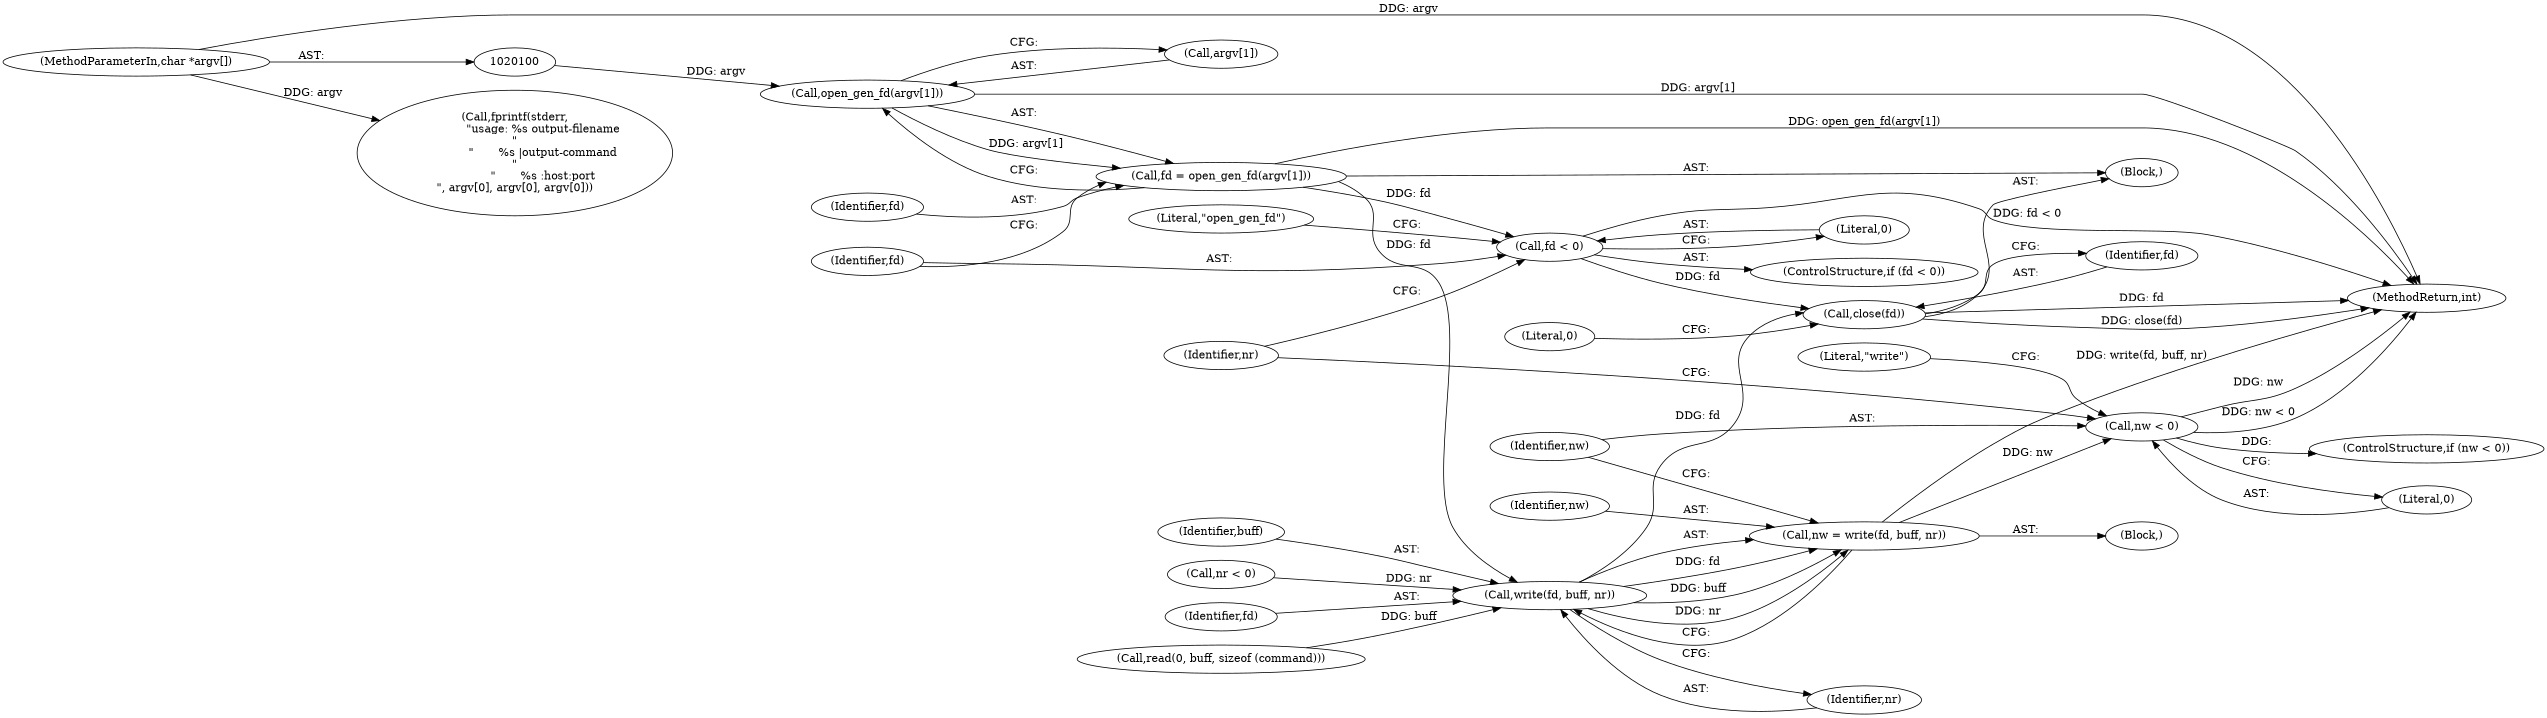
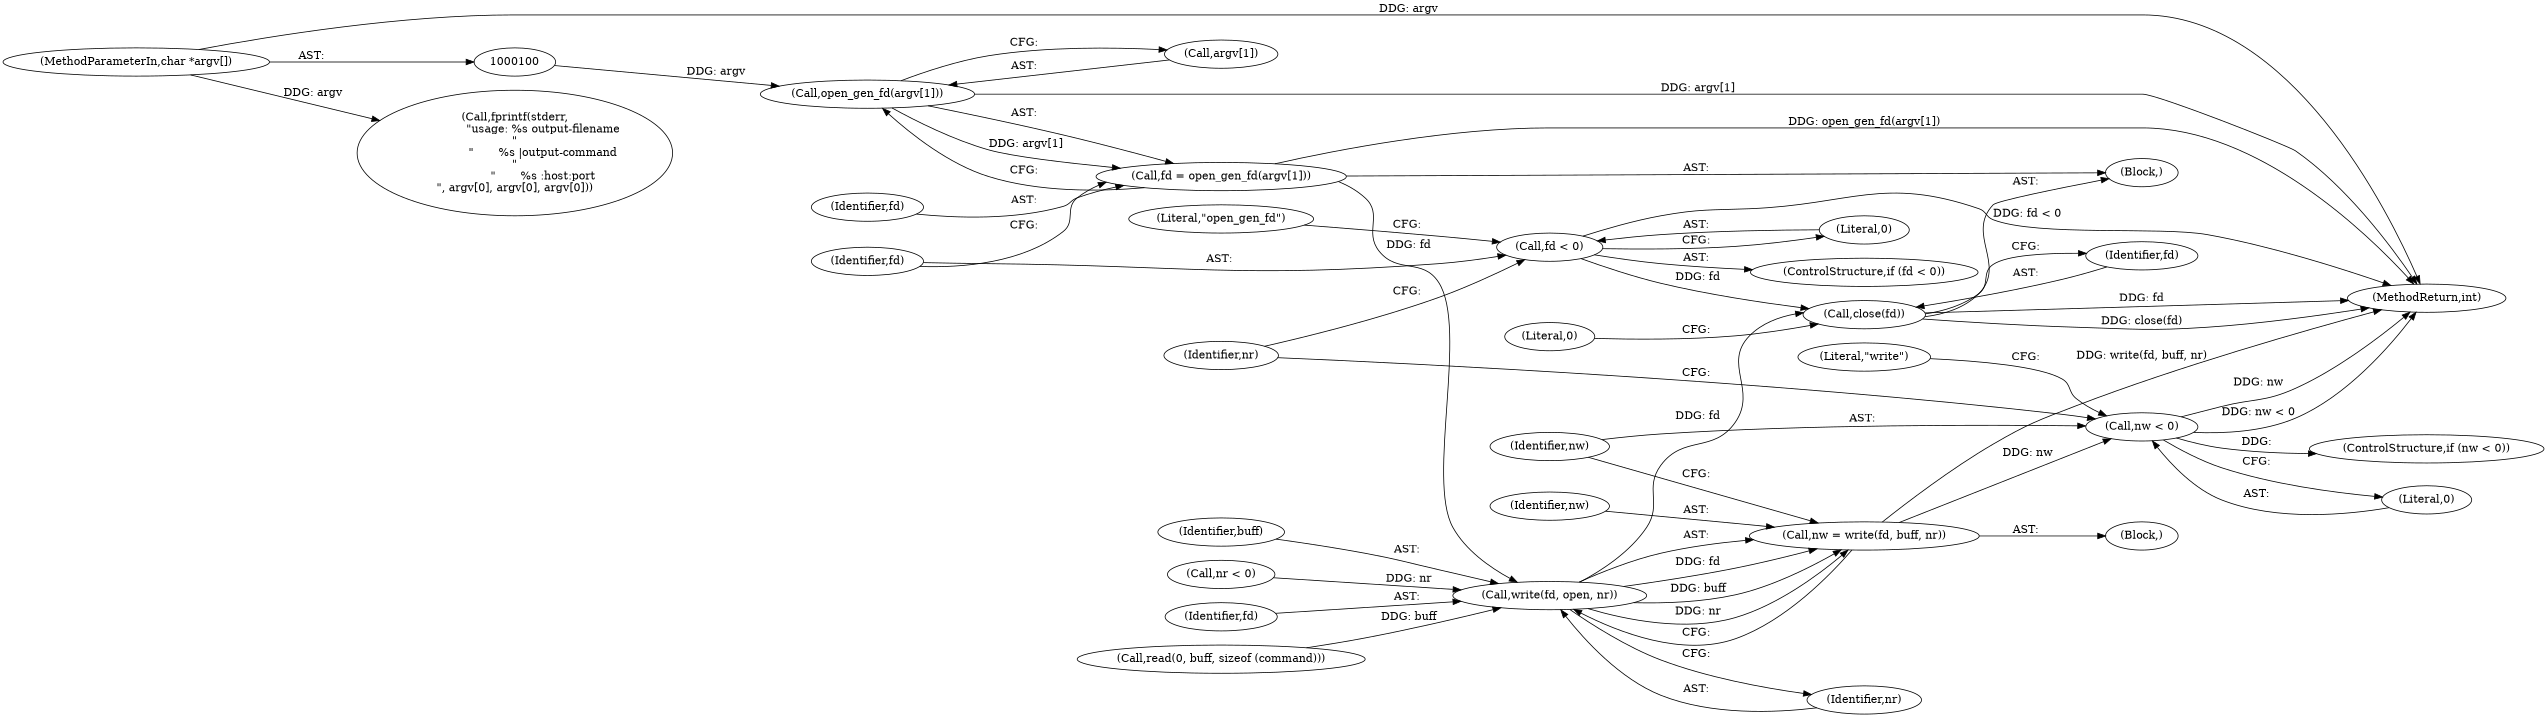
node "1020100": label "1020100" -> "1000100"
edge "(Call,fd = open_gen_fd(argv[1]))" -> "(Call,fd < 0)": removed, label "DDG: fd"
node "(Call,write(fd, buff, nr))": label "(Call,write(fd, buff, nr))" -> "(Call,write(fd, open, nr))"
